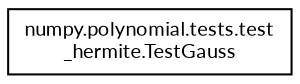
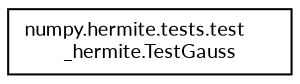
node "numpy.polynomial.tests.test _hermite.TestGauss": label "numpy.polynomial.tests.test _hermite.TestGauss" -> "numpy.hermite.tests.test _hermite.TestGauss"
